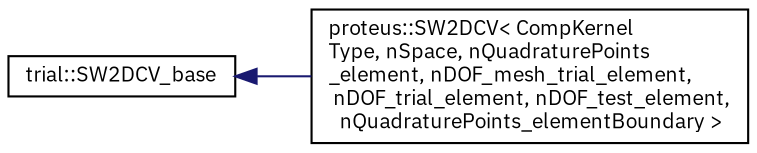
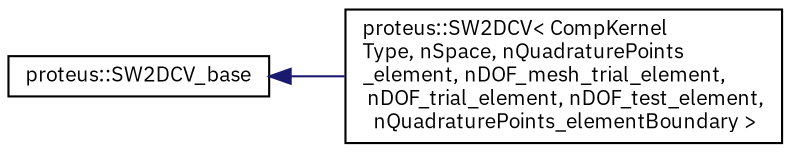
node "trial::SW2DCV_base": label "trial::SW2DCV_base" -> "proteus::SW2DCV_base"
